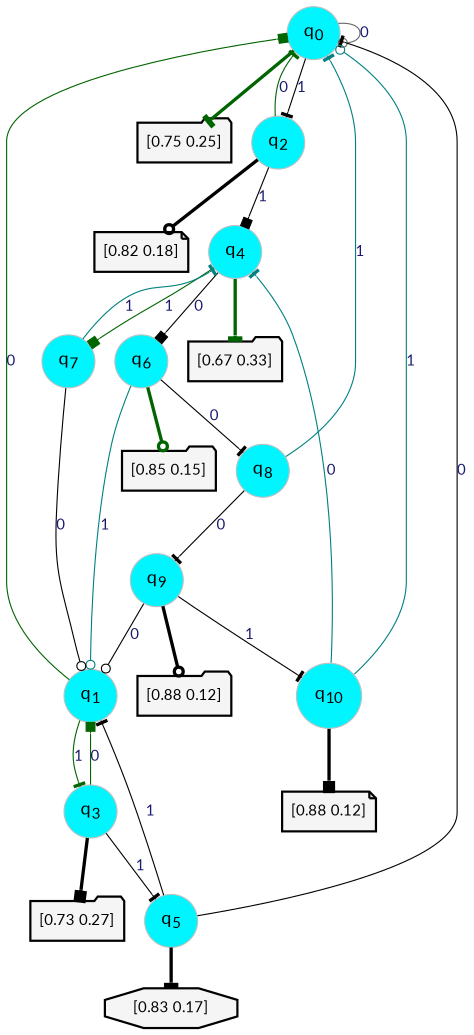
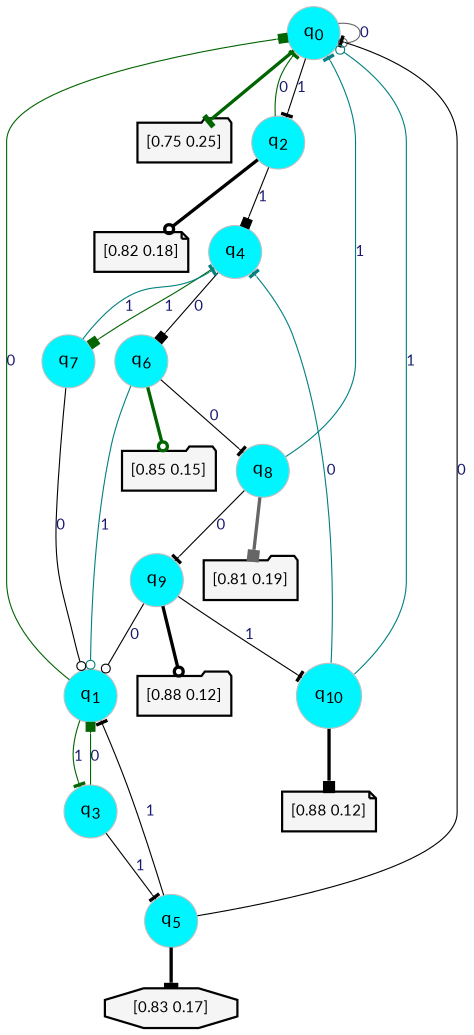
node "[0.67 0.33]": removed
node "[0.81 0.19]": added
node "[0.73 0.27]": removed
